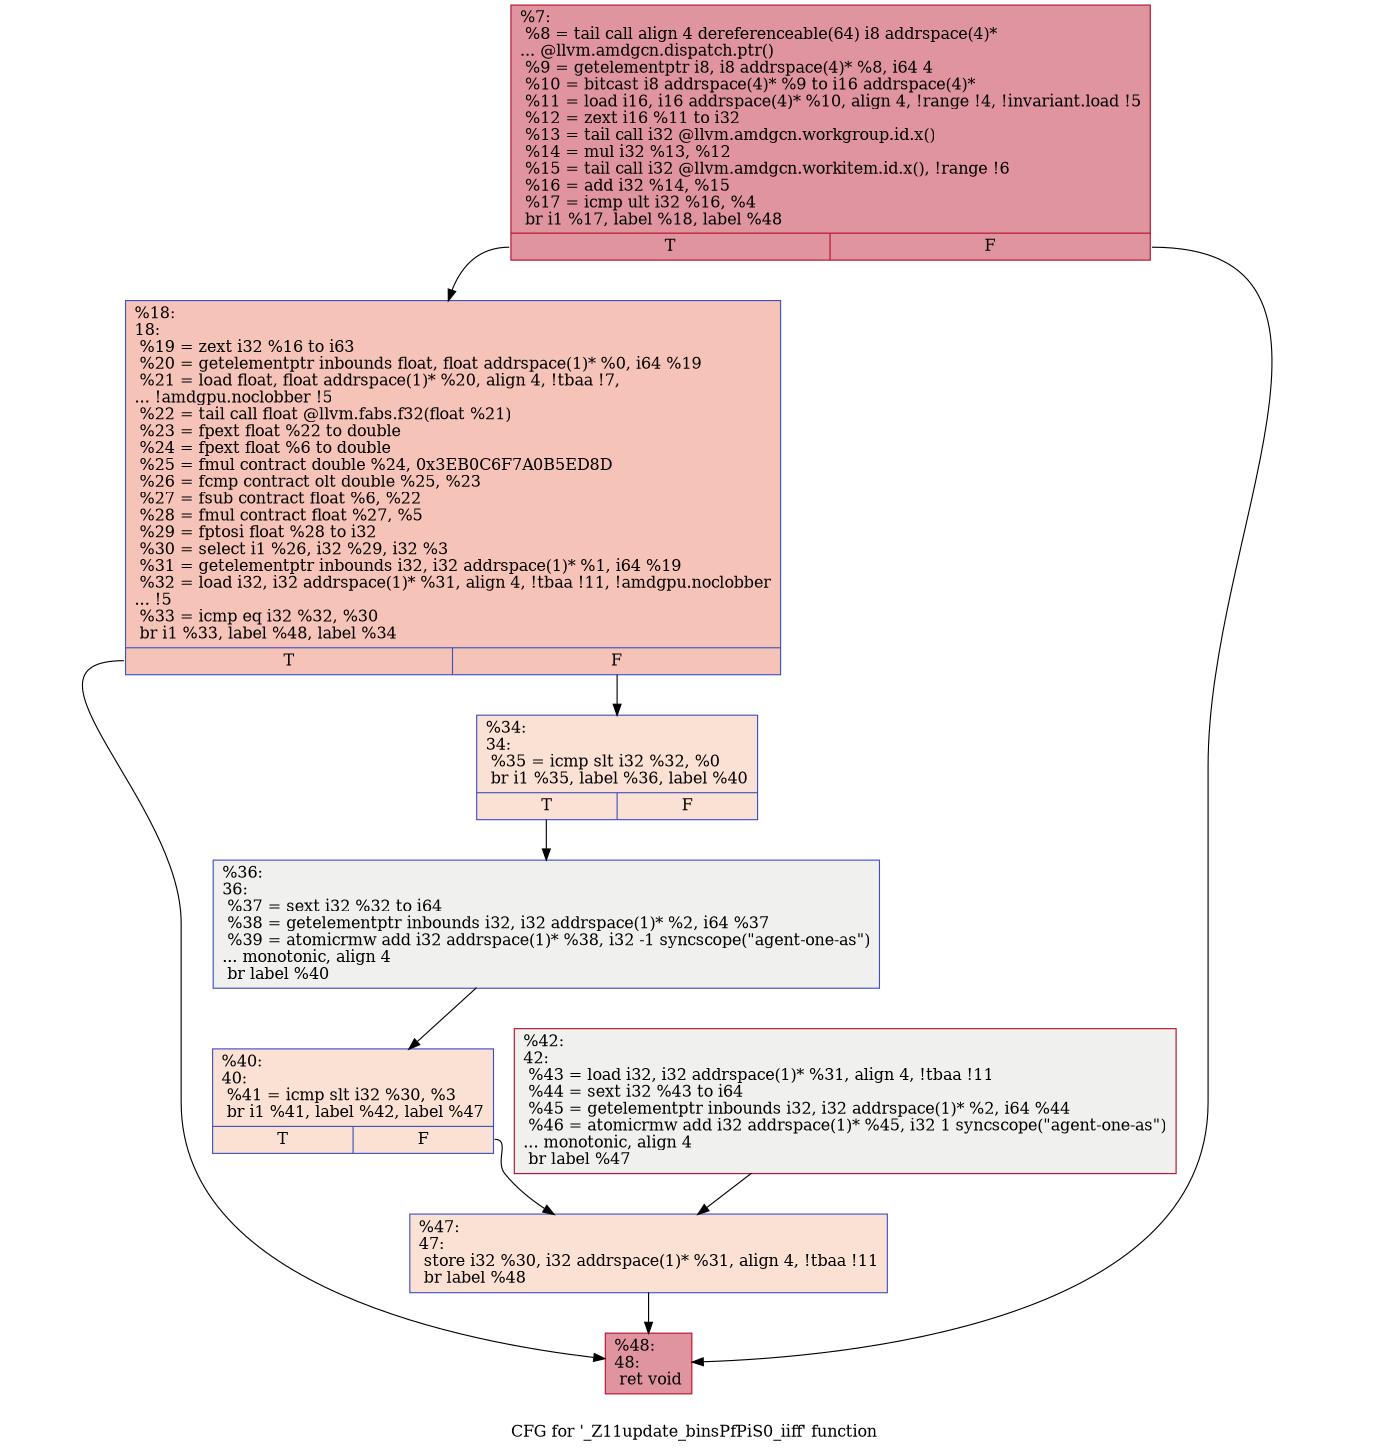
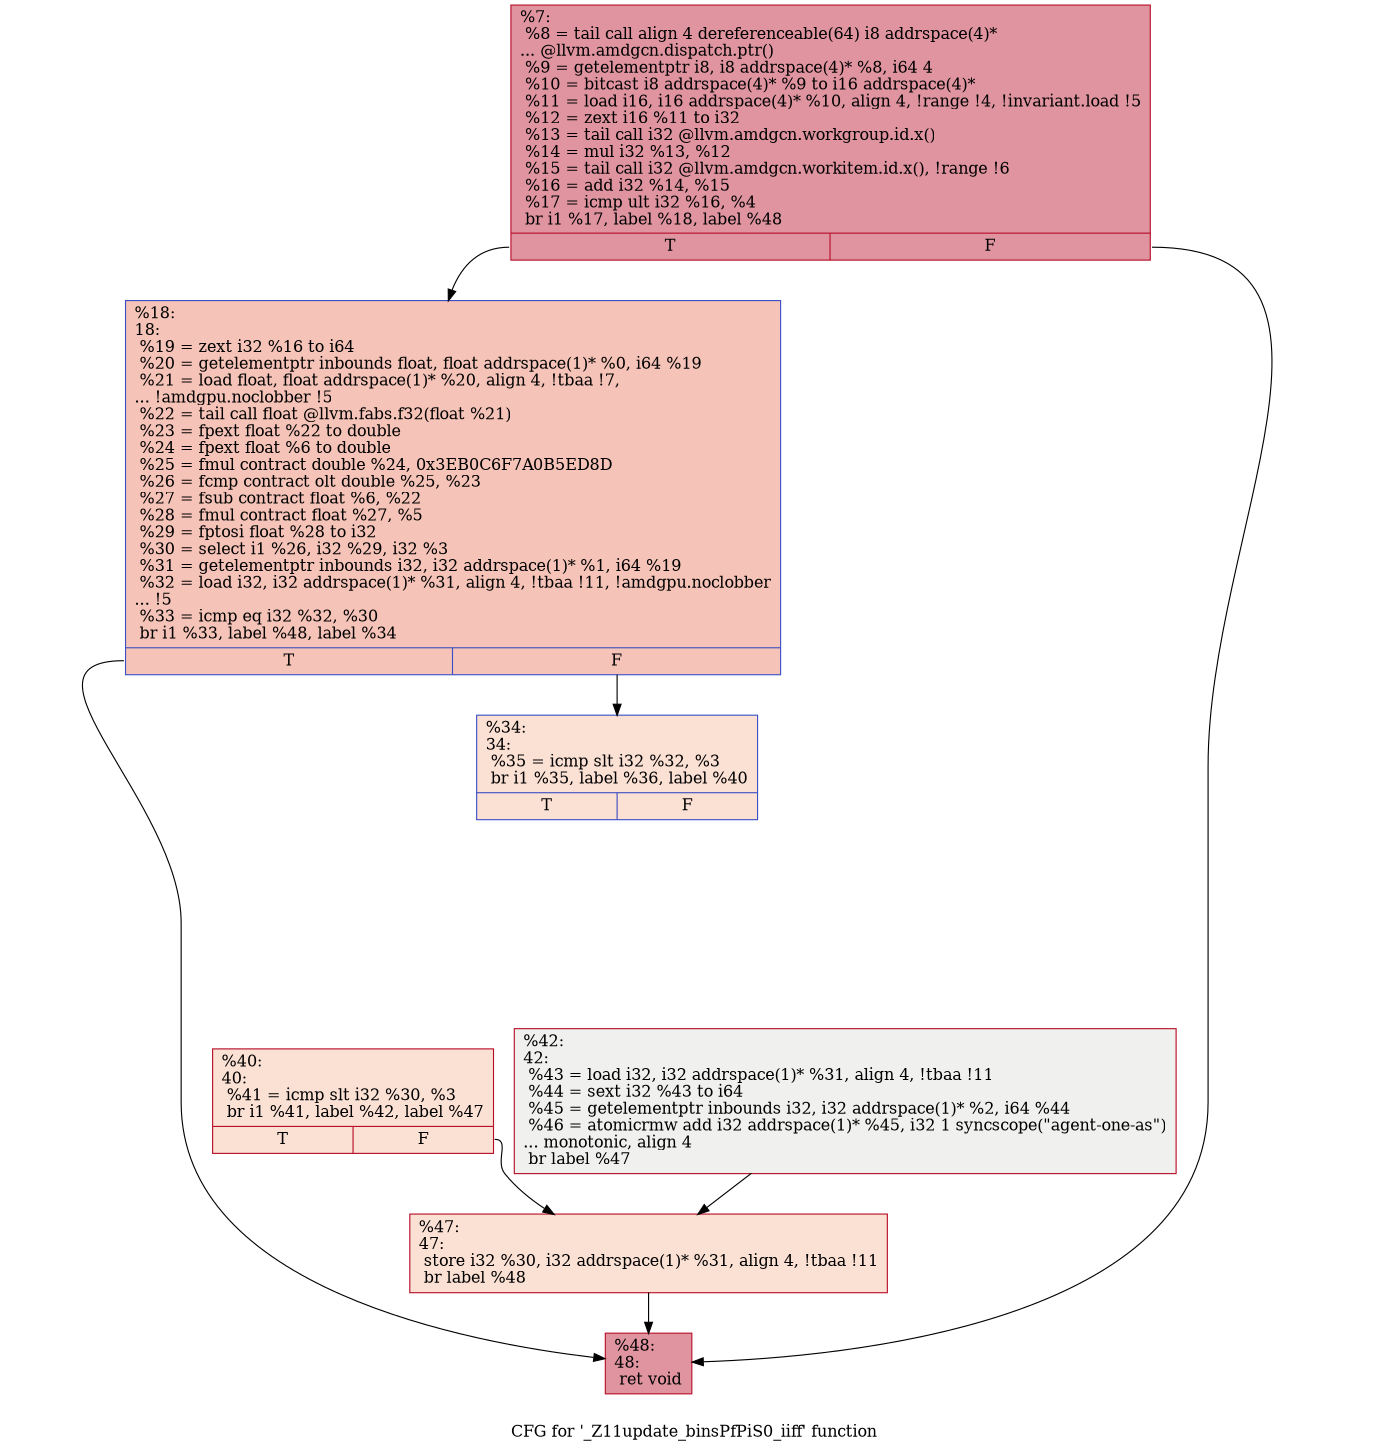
node "%18:": text "%19 = zext i32 %16 to i63" -> "%19 = zext i32 %16 to i64"
node "%34:": text "%35 = icmp slt i32 %32, %0" -> "%35 = icmp slt i32 %32, %3"
node "%36:": removed
node "%40:": color #3d50c3ff -> #b70d28ff
node "%47:": color #3d50c3ff -> #b70d28ff
